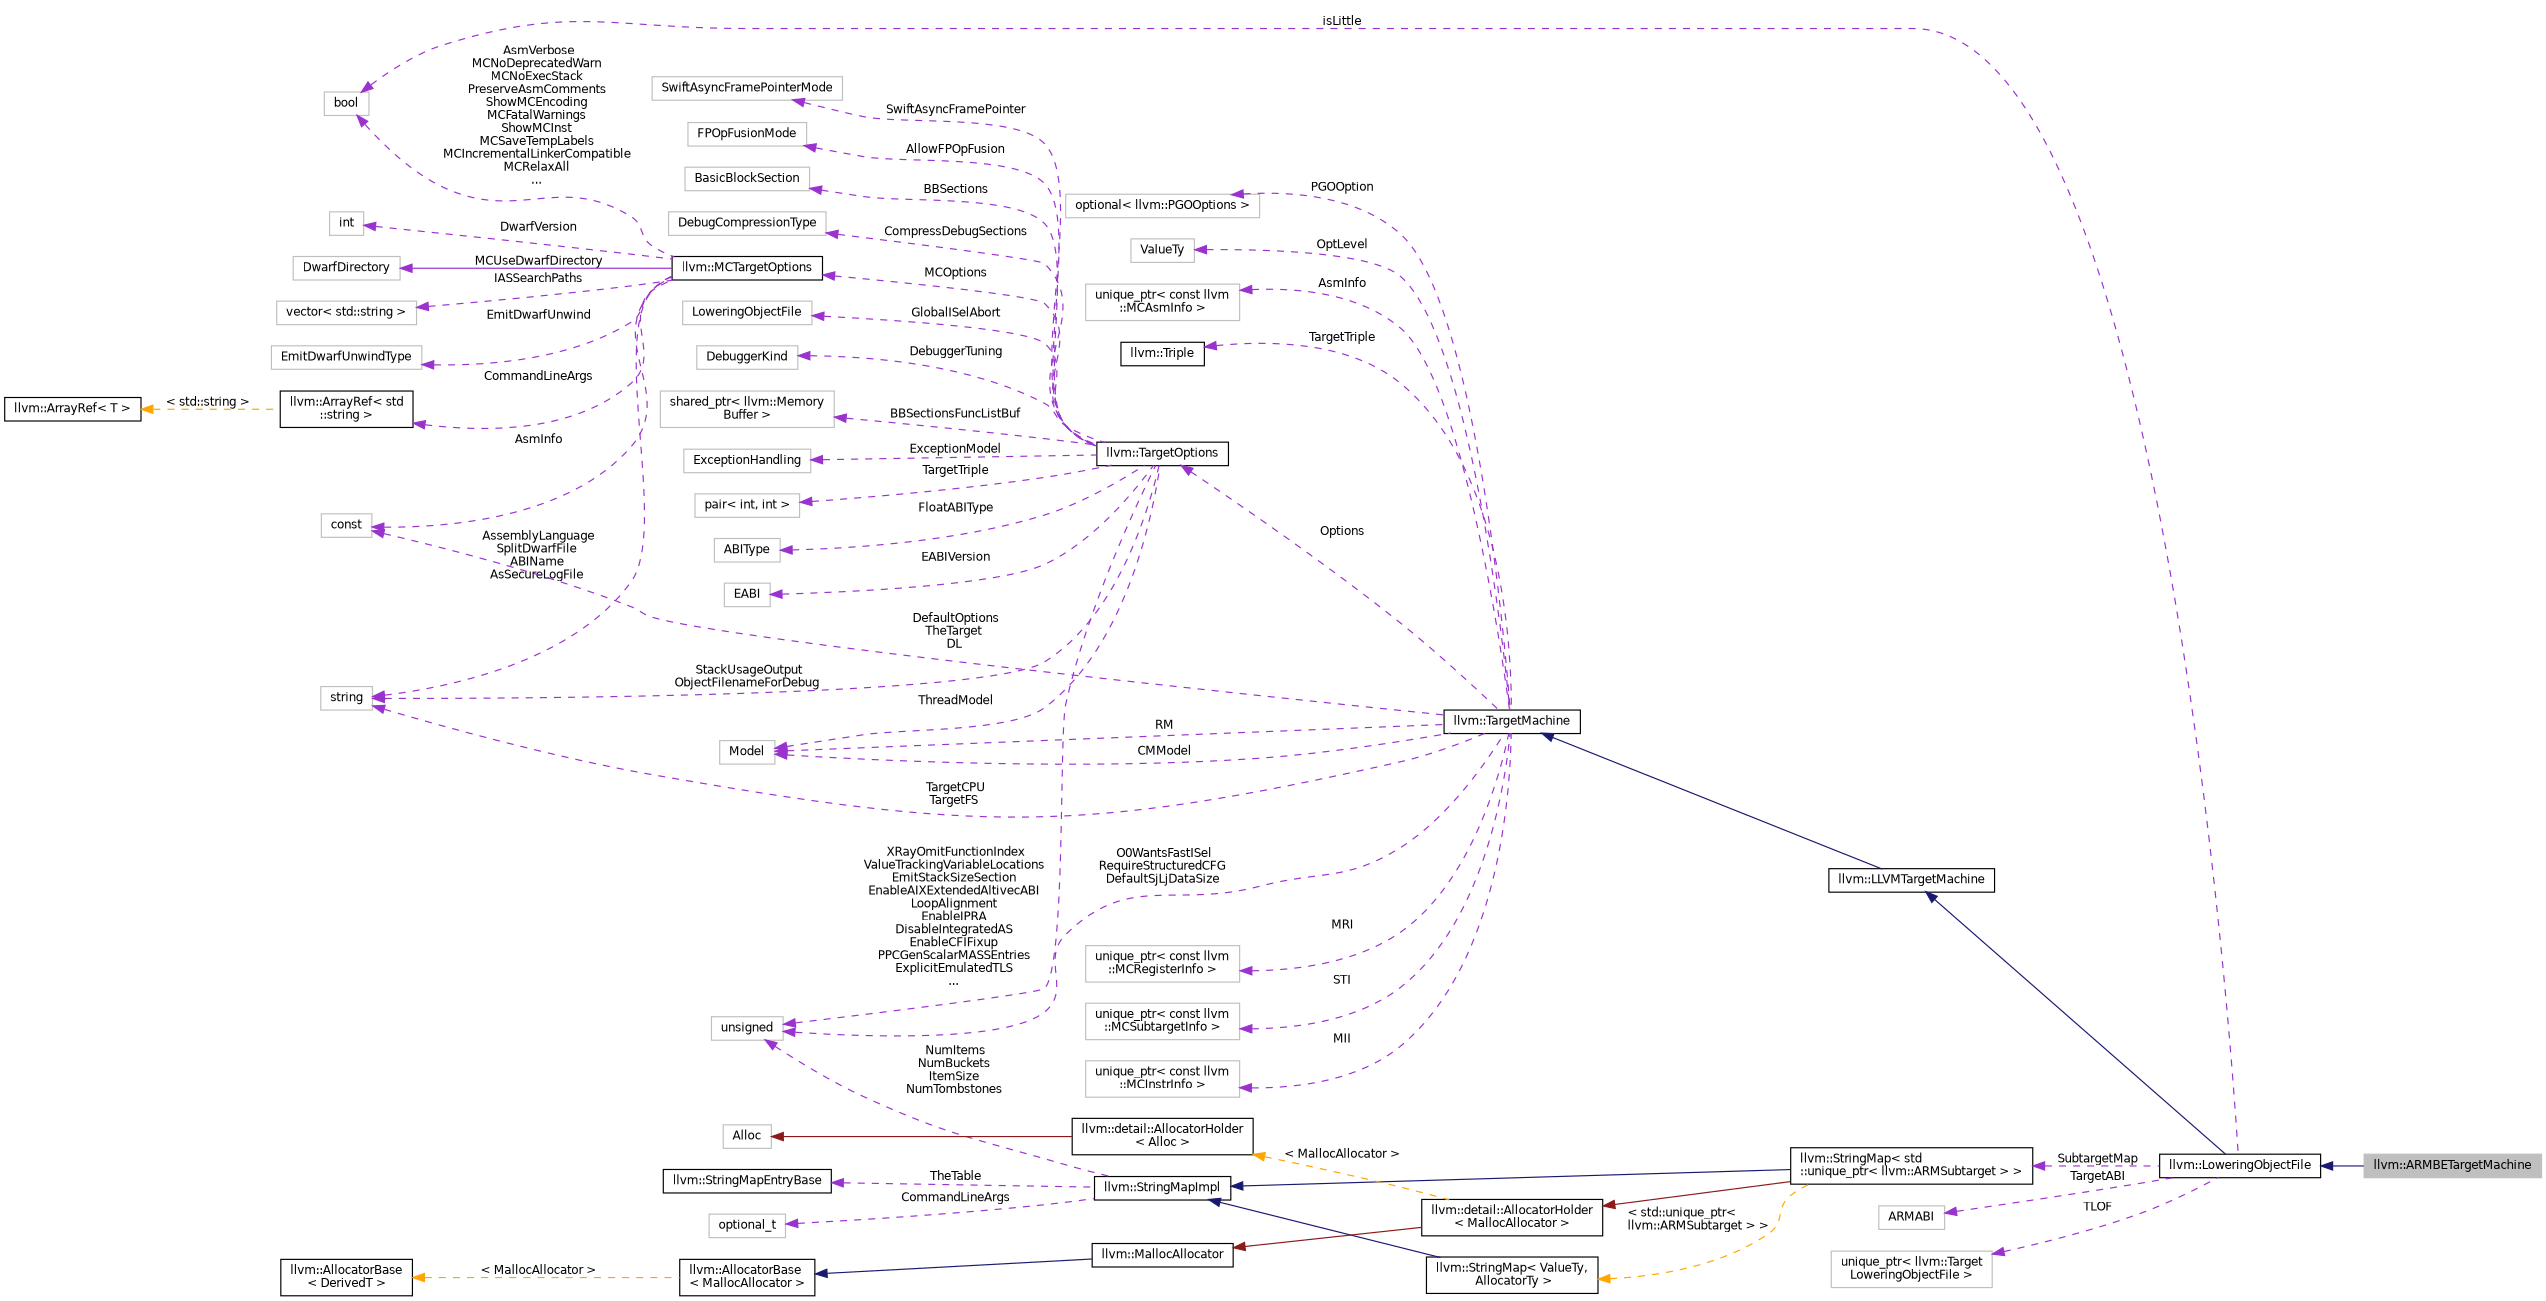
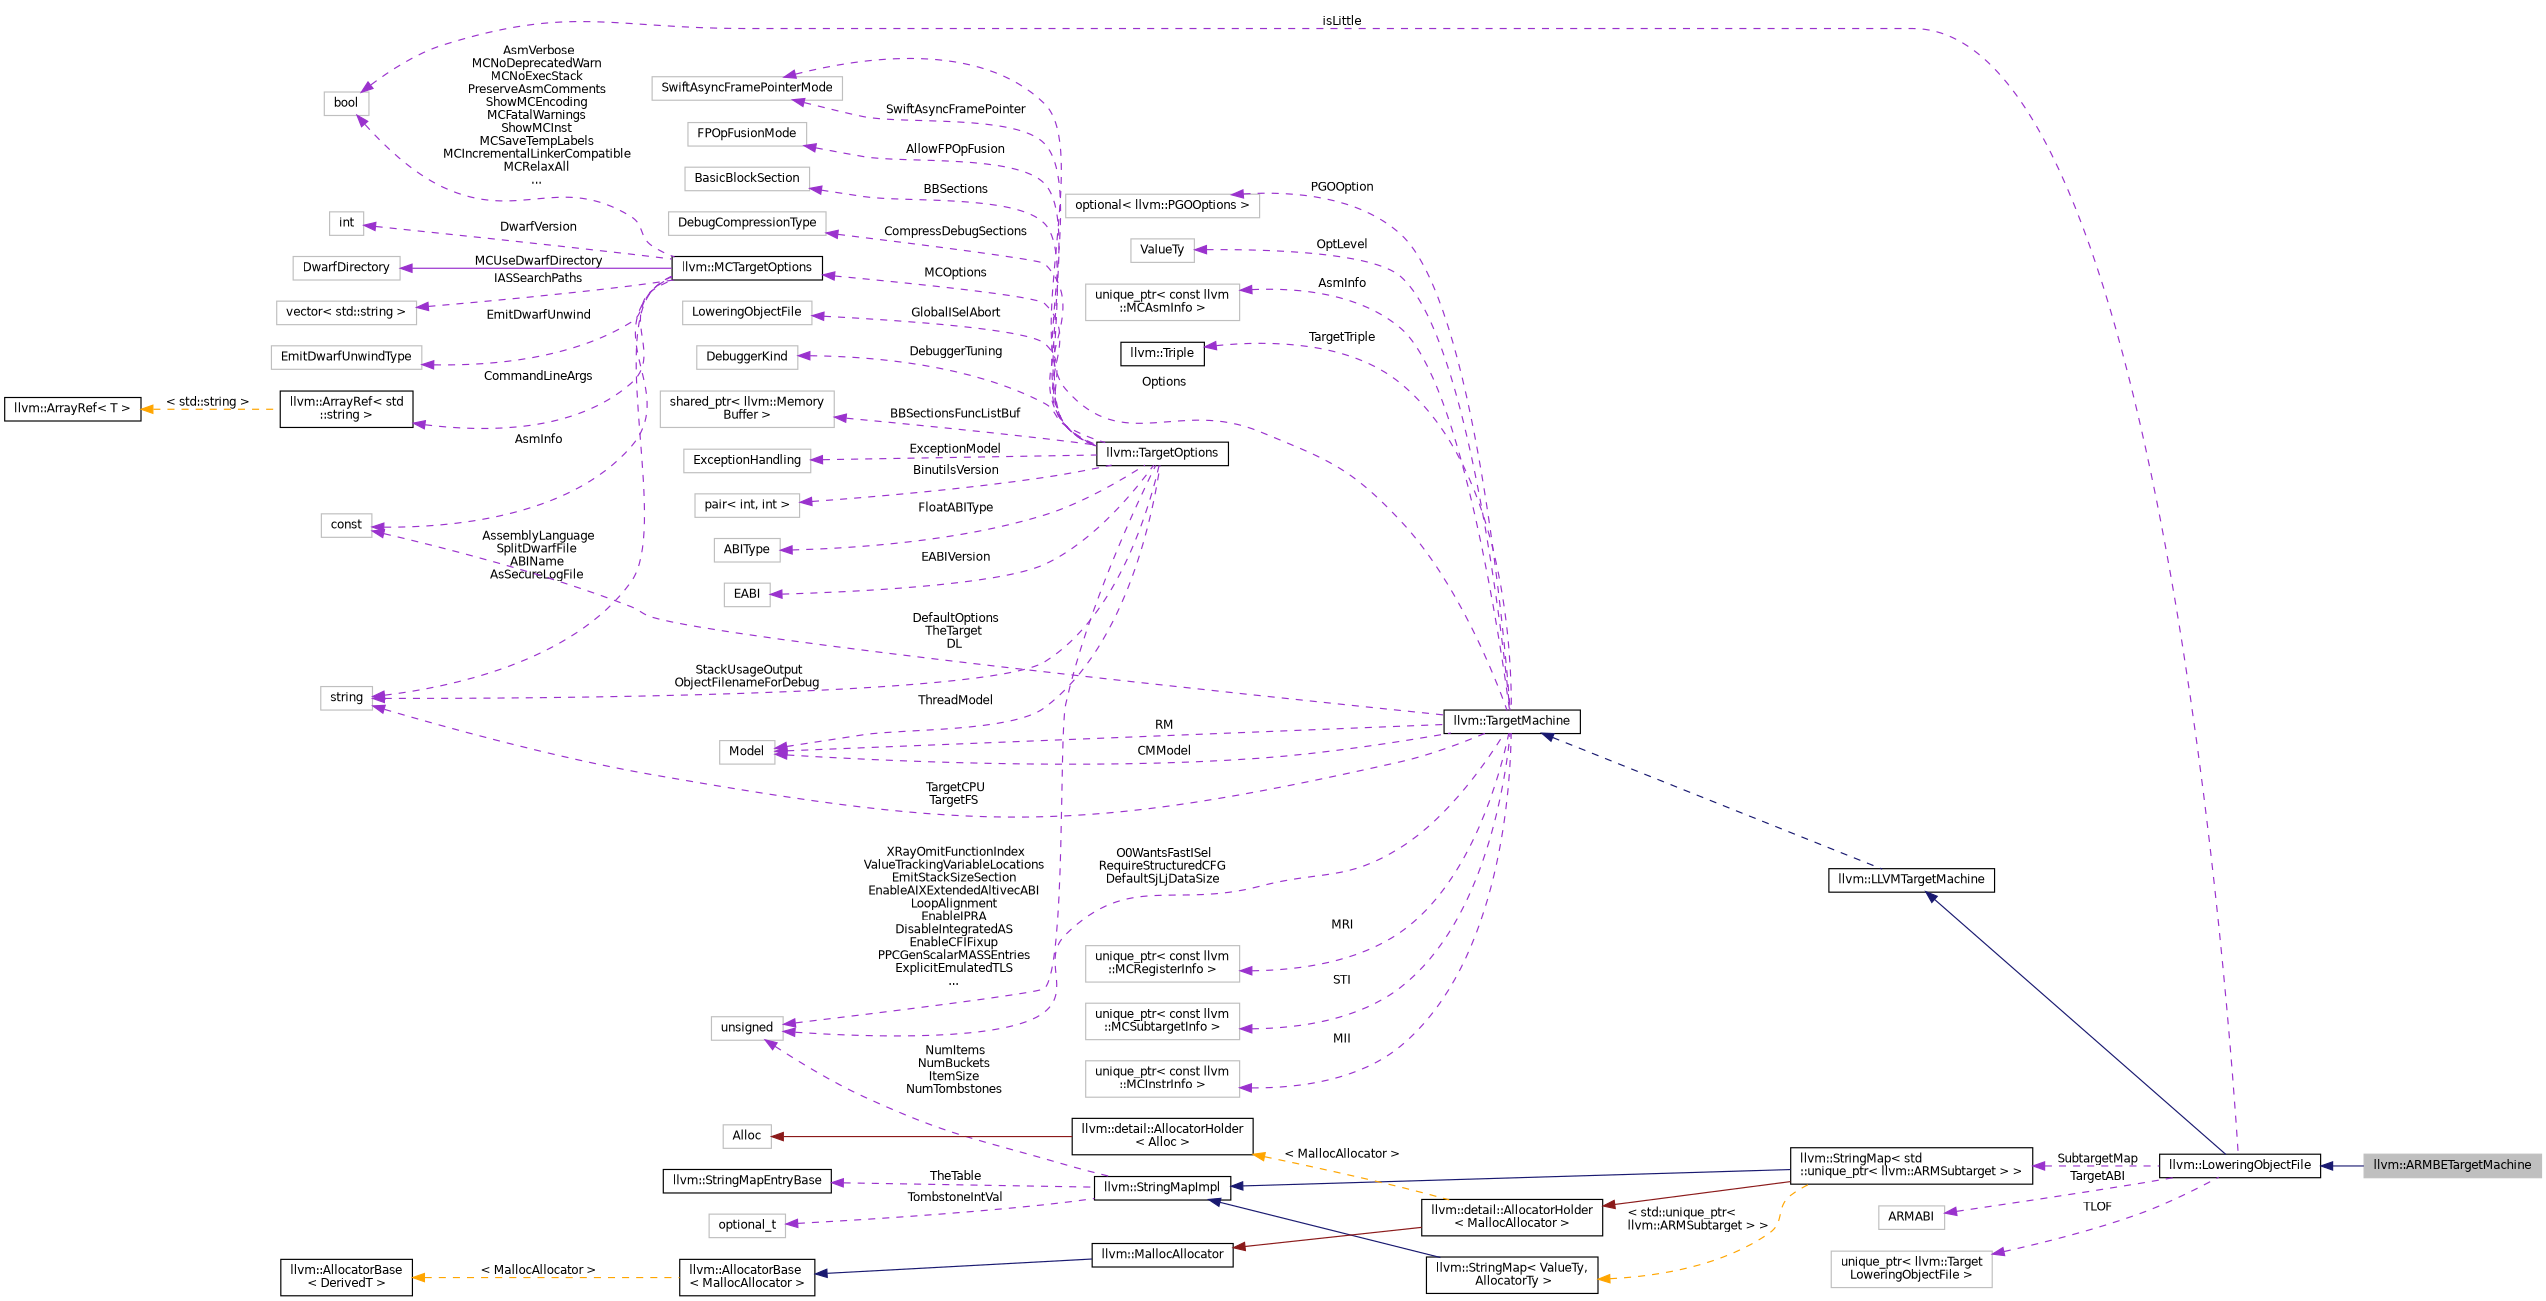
edge "llvm::TargetOptions" -> "pair< int, int >": label " TargetTriple" -> " BinutilsVersion"
edge "llvm::TargetMachine" -> "llvm::TargetOptions": now "llvm::TargetMachine" -> "SwiftAsyncFramePointerMode"
edge "llvm::LLVMTargetMachine" -> "llvm::TargetMachine": style solid -> dashed
edge "llvm::StringMapImpl" -> "optional_t": label " CommandLineArgs" -> " TombstoneIntVal"
